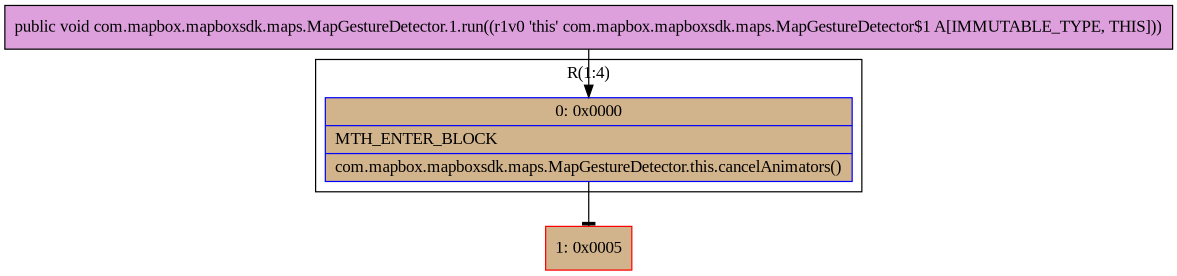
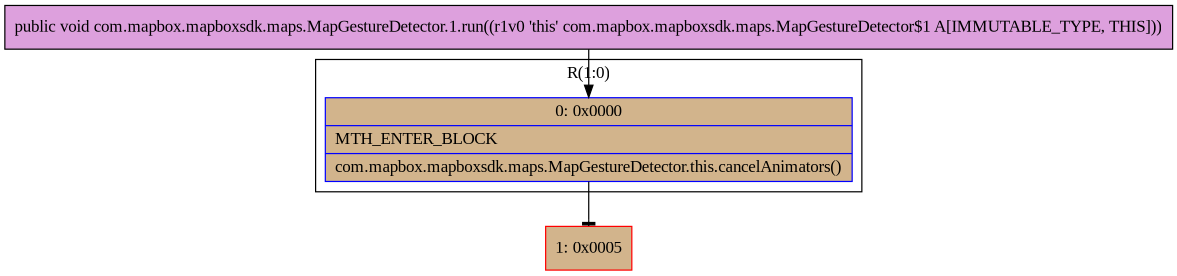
cluster "R(1:4)": label "R(1:4)" -> "R(1:0)"
